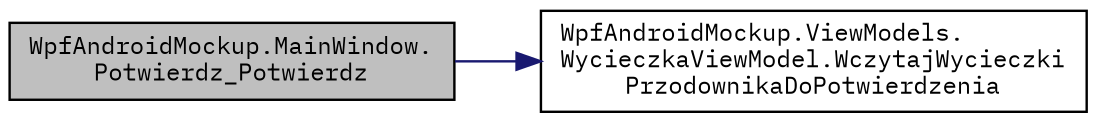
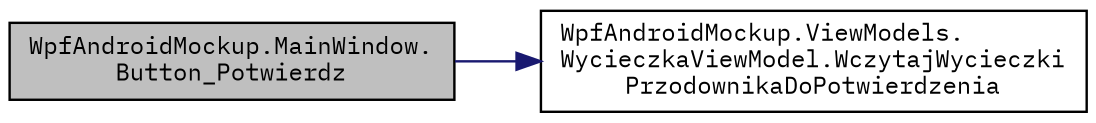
node "WpfAndroidMockup.MainWindow. Potwierdz_Potwierdz": label "WpfAndroidMockup.MainWindow. Potwierdz_Potwierdz" -> "WpfAndroidMockup.MainWindow. Button_Potwierdz"
